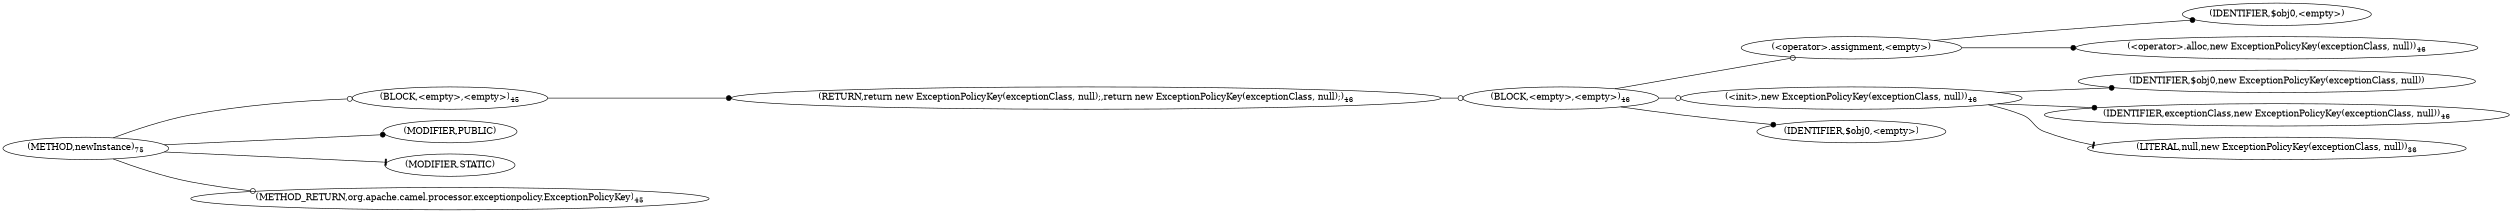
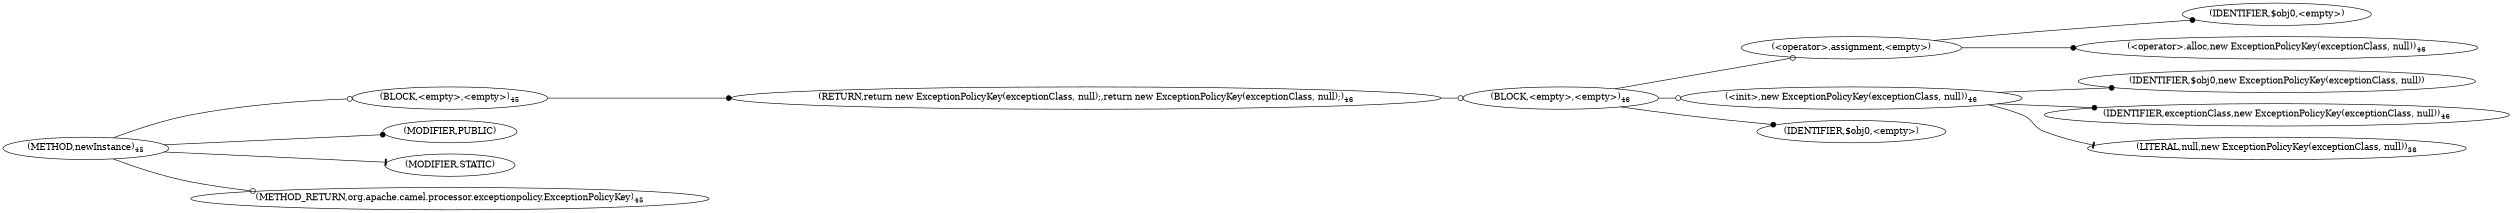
node "(METHOD,newInstance)": text "75" -> "45"
